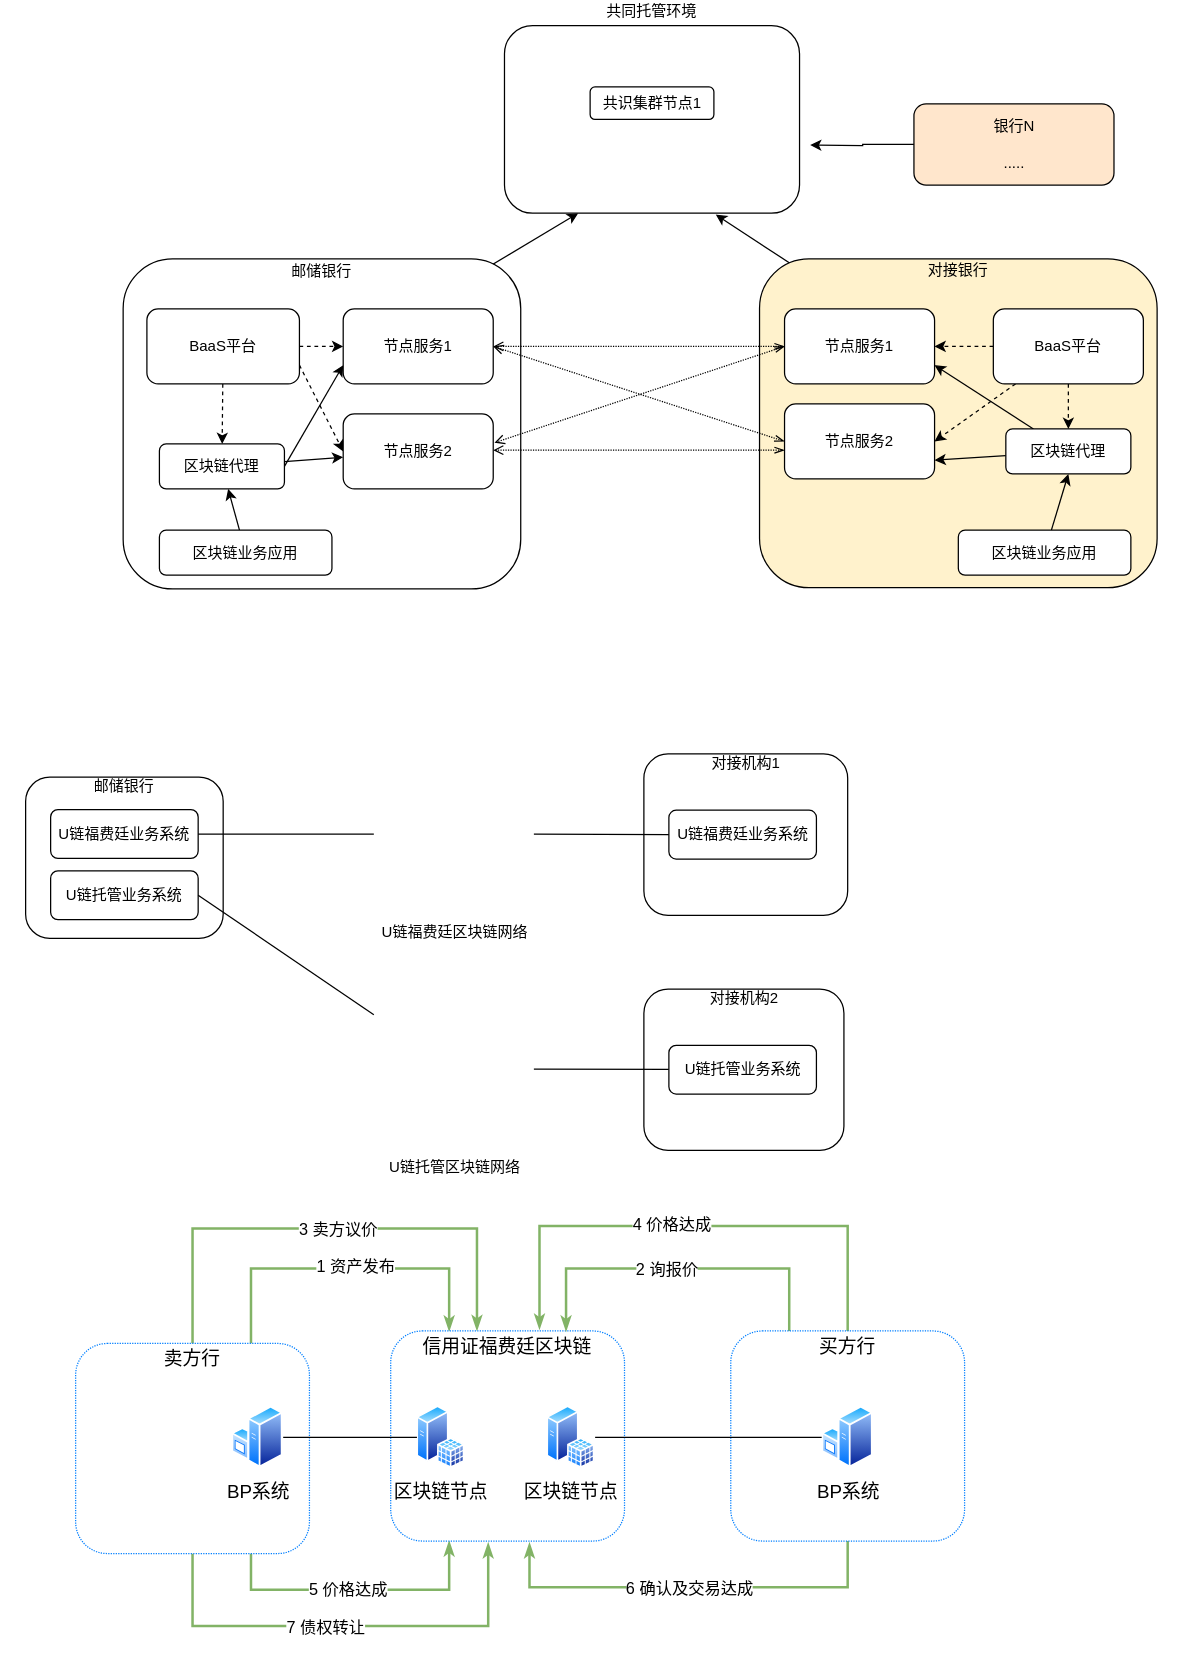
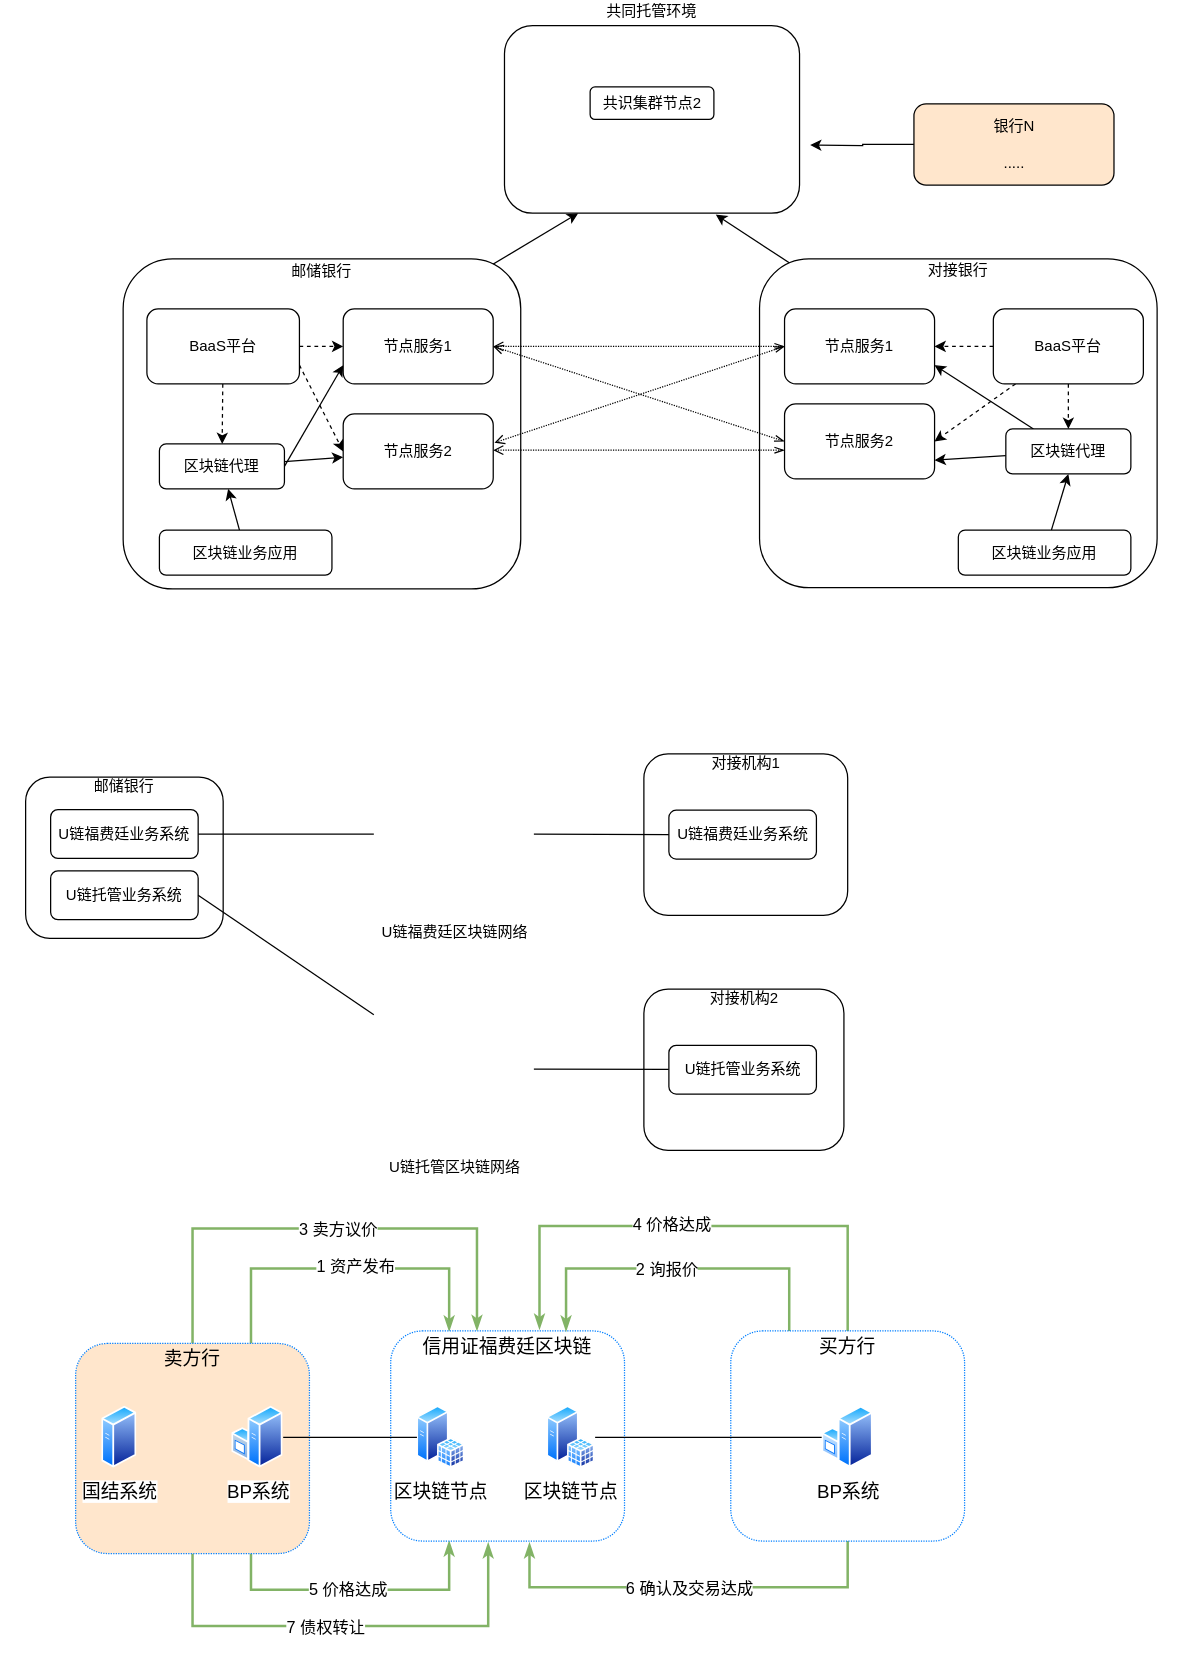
node "共识集群节点1": label "共识集群节点1" -> "共识集群节点2"
node "对接银行": fillcolor #fff2cc -> #ffffff
node "国结系统": added
node "卖方行": fillcolor #ffffff -> #ffe6cc
